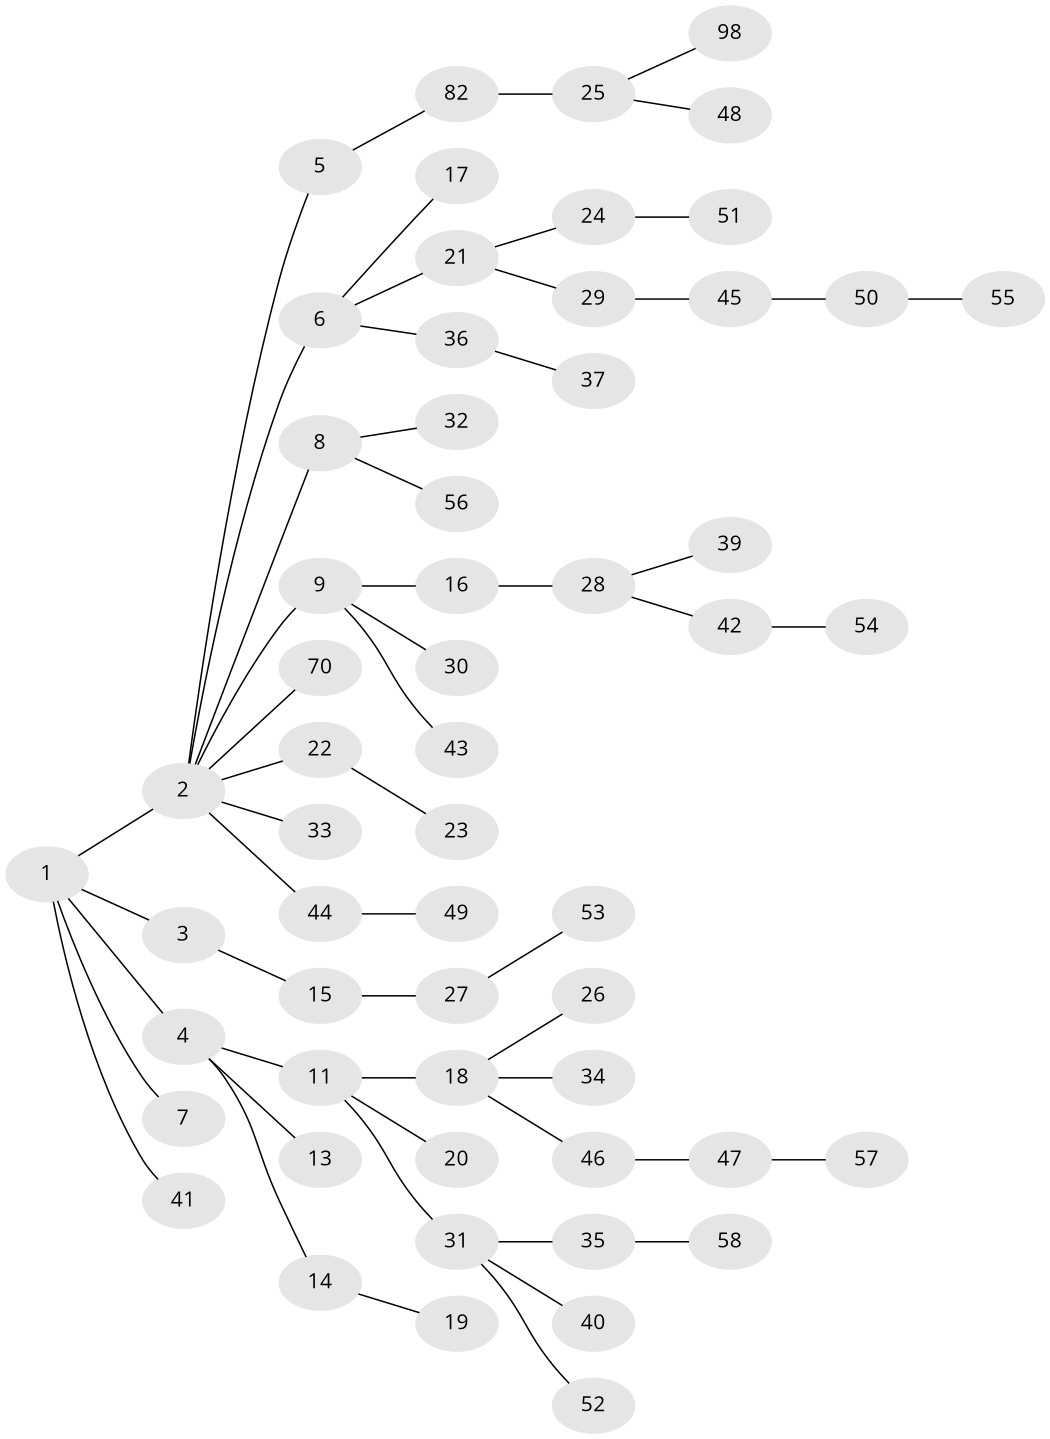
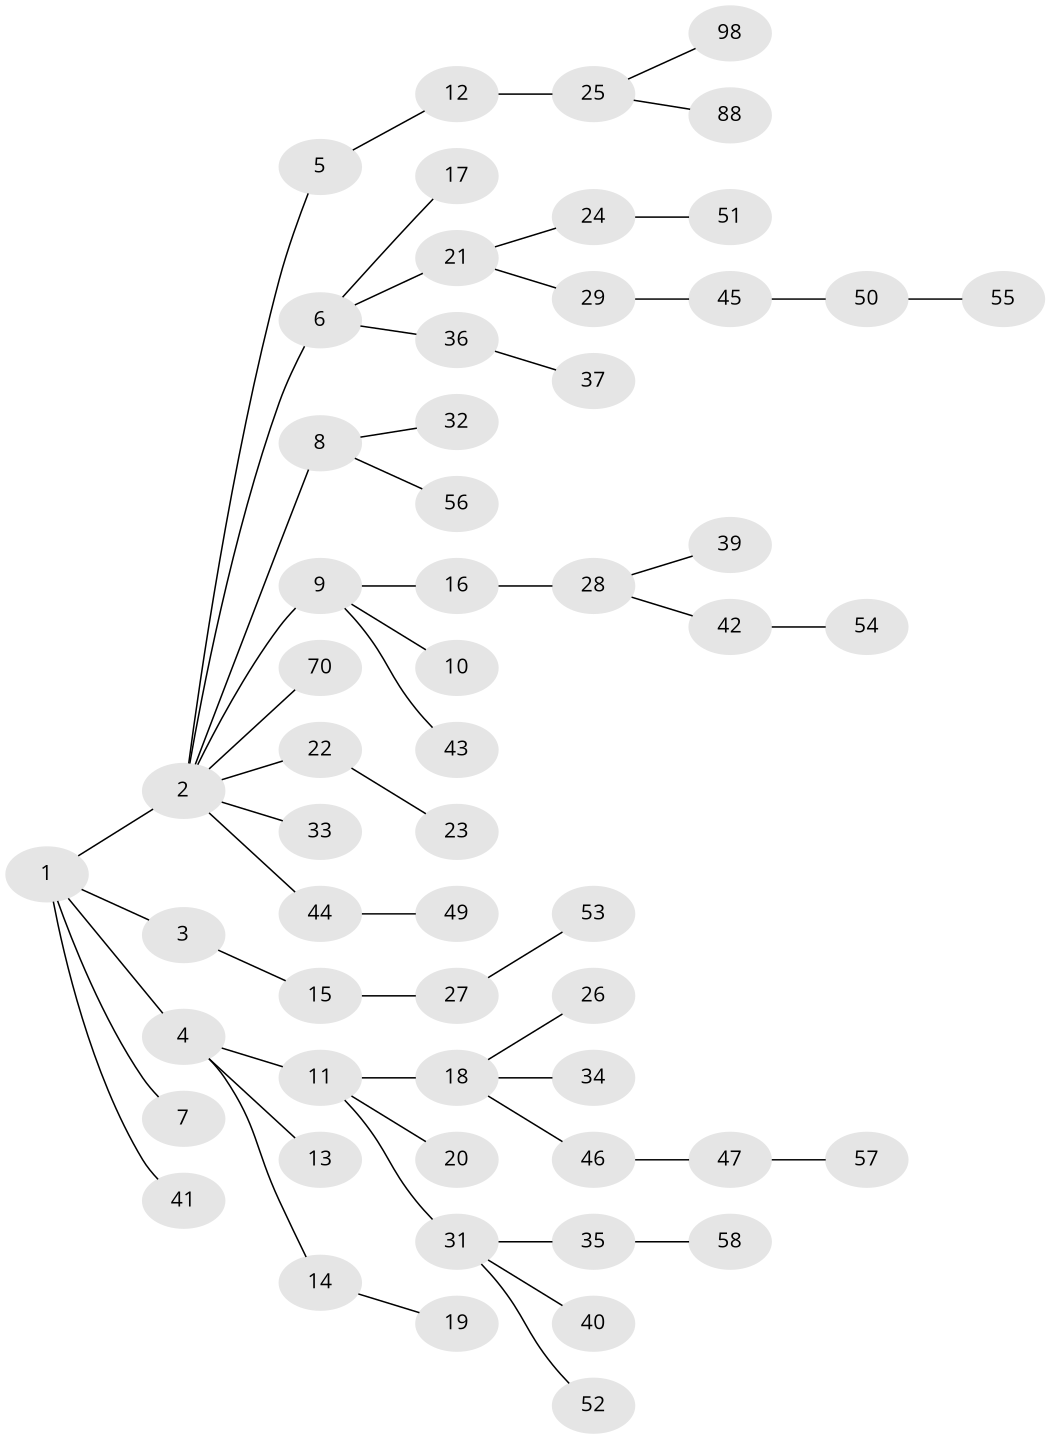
node "82": label "82" -> "12"
node "48": label "48" -> "88"
node "30": label "30" -> "10"
